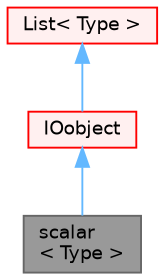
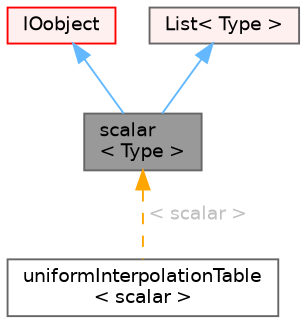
node "List< Type >": color red -> gray40
edge "IOobject" -> "List< Type >": now "scalar < Type >" -> "List< Type >"
node "uniformInterpolationTable < scalar >": added
